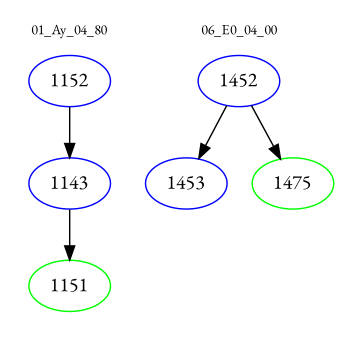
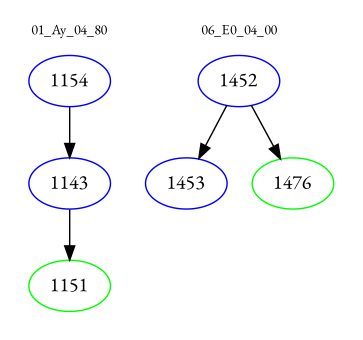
node "1152": label "1152" -> "1154"
node "1475": label "1475" -> "1476"
